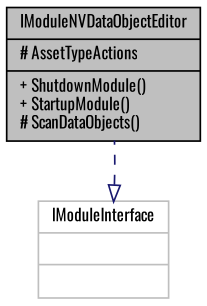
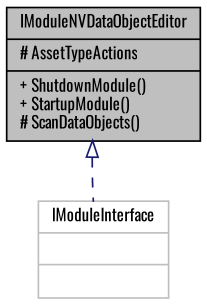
edge "IModuleNVDataObjectEditor" -> "IModuleInterface": reversed
